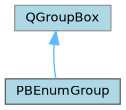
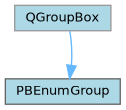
edge "PBEnumGroup" -> "QGroupBox": reversed
